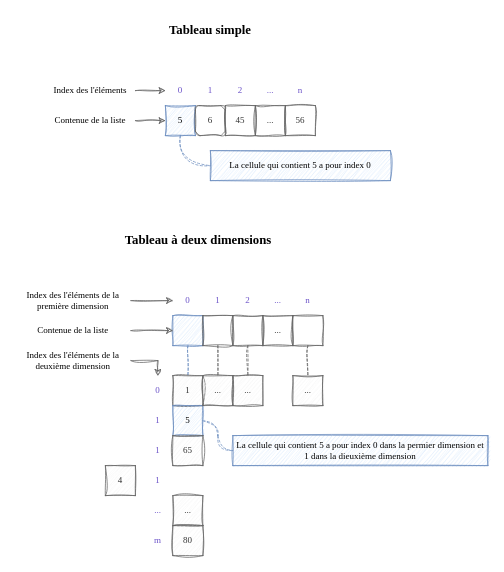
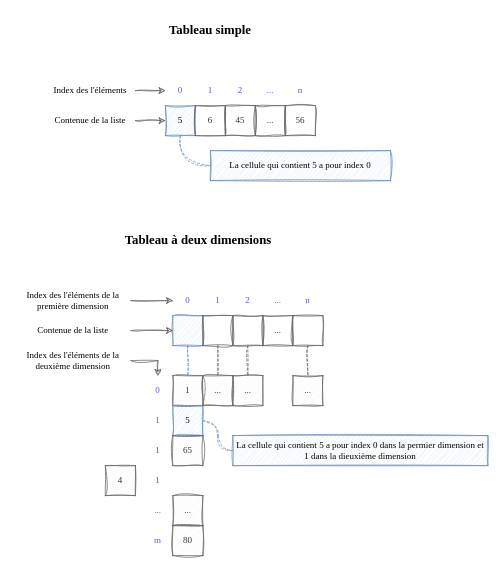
node "6": shape rounded rectangle -> rectangle
